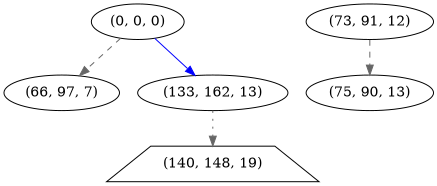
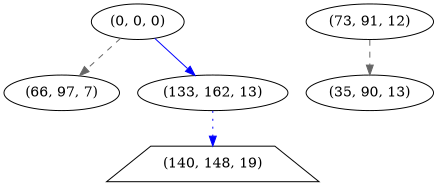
node "(75, 90, 13)": label "(75, 90, 13)" -> "(35, 90, 13)"
edge "(133, 162, 13)" -> "(140, 148, 19)": color gray40 -> blue
